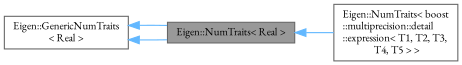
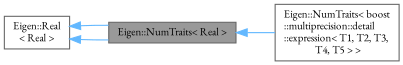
node "Eigen::GenericNumTraits < Real >": label "Eigen::GenericNumTraits < Real >" -> "Eigen::Real < Real >"
